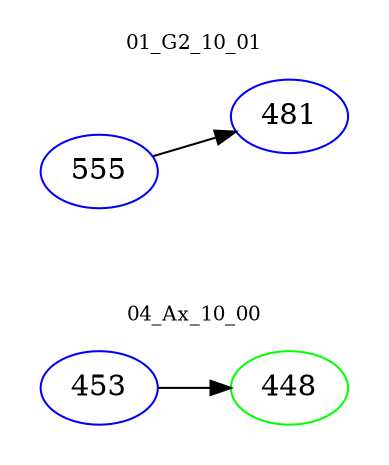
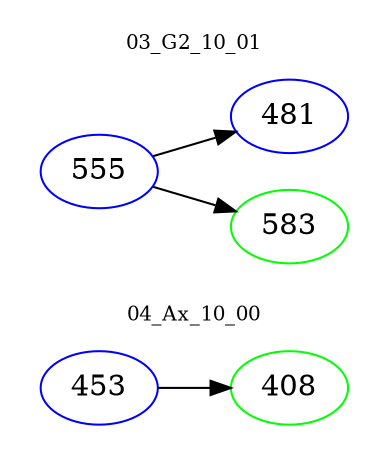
cluster "01_G2_10_01": label "01_G2_10_01" -> "03_G2_10_01"
node "583": added
node "448": label "448" -> "408"
